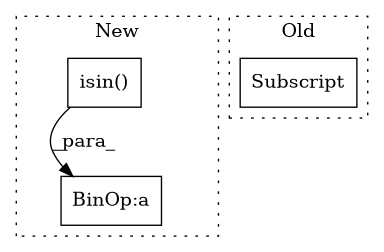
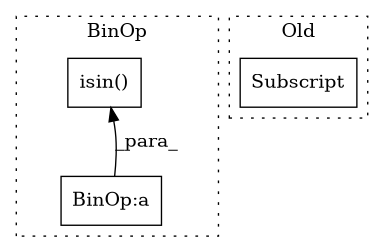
cluster "New": label "New" -> "BinOp"
edge "isin()" -> "BinOp:a": reversed
